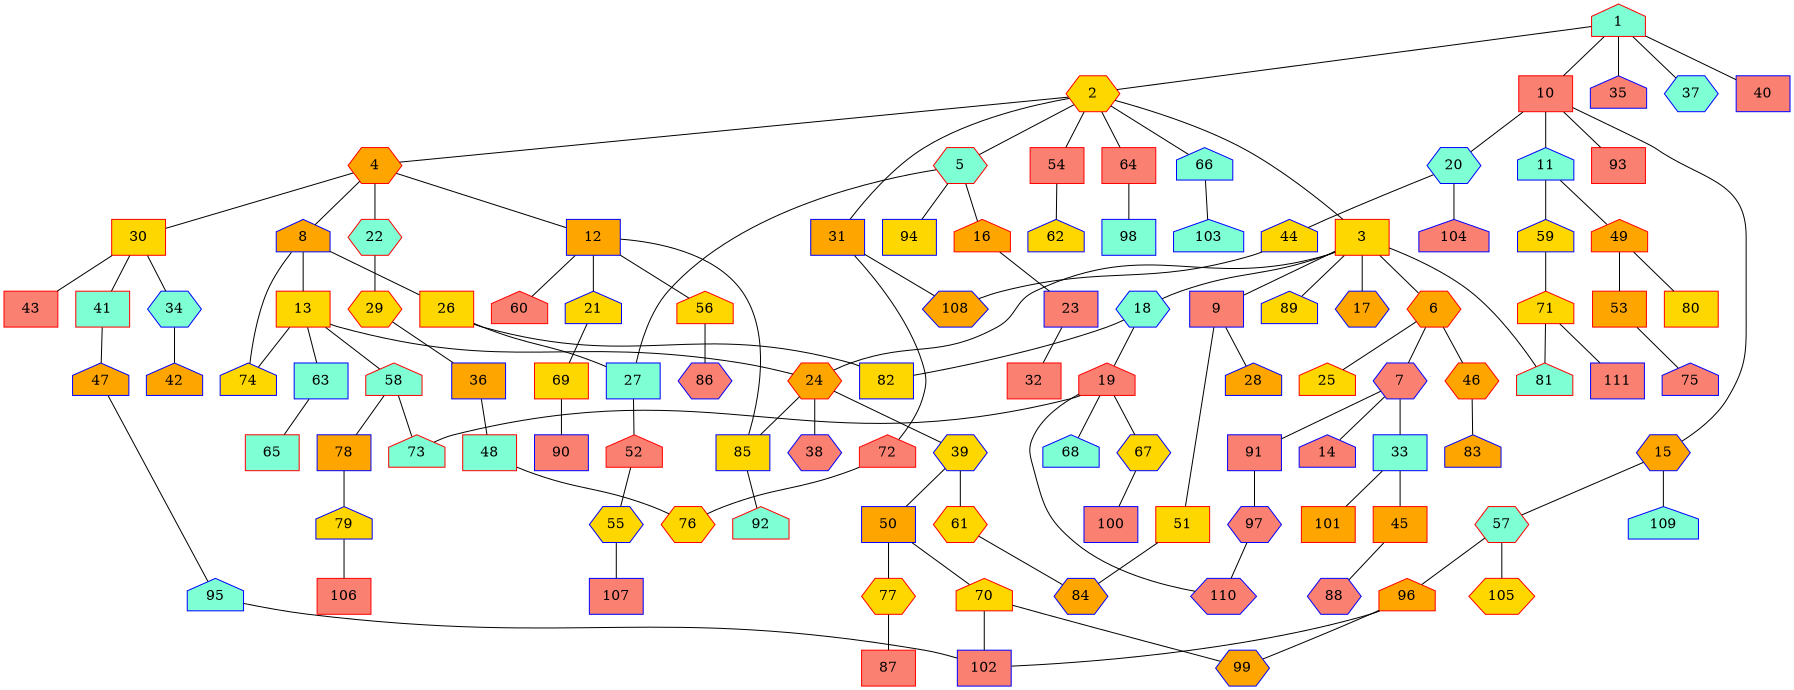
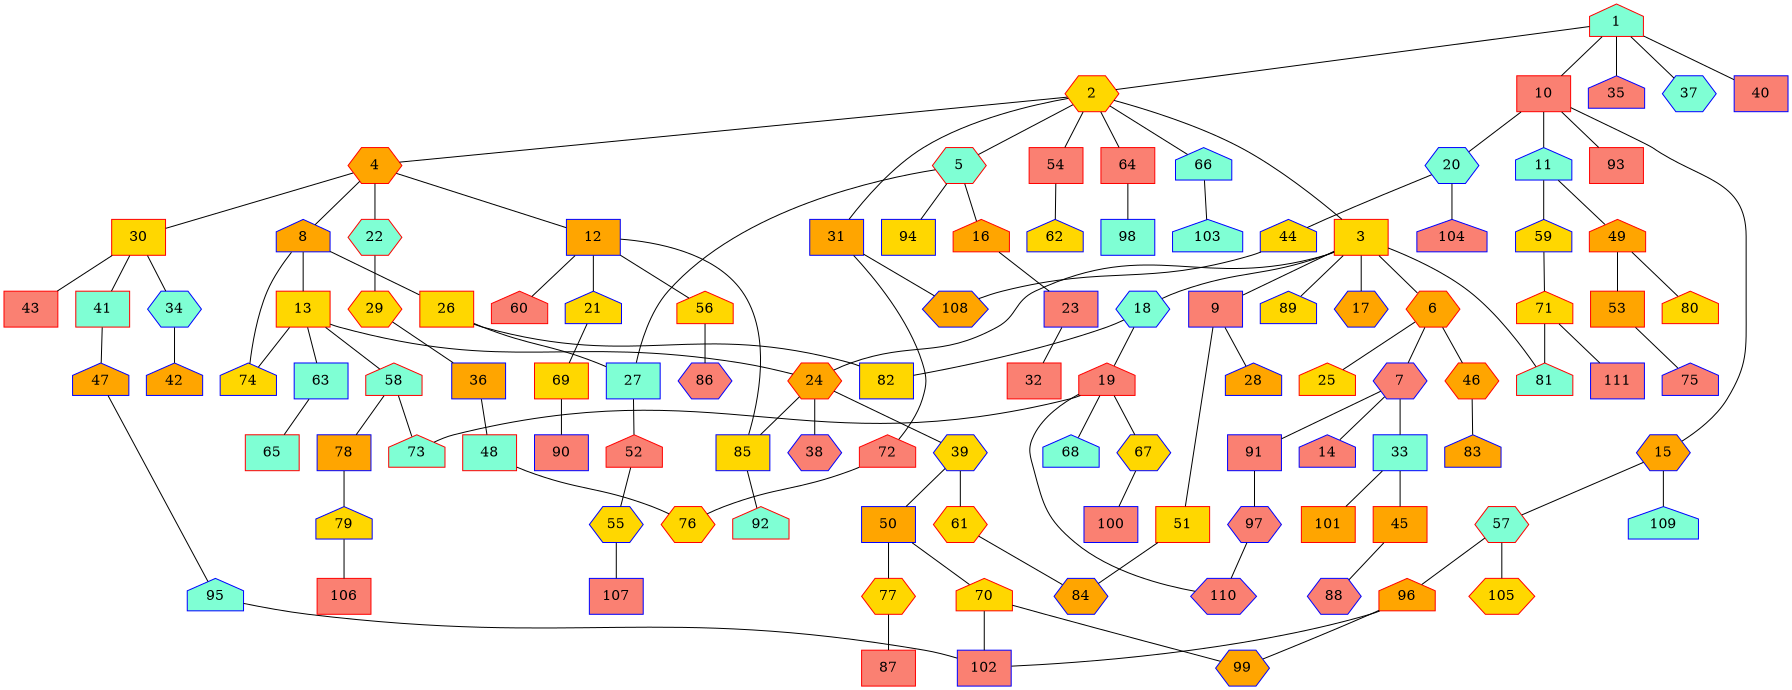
node "80": shape box -> house
